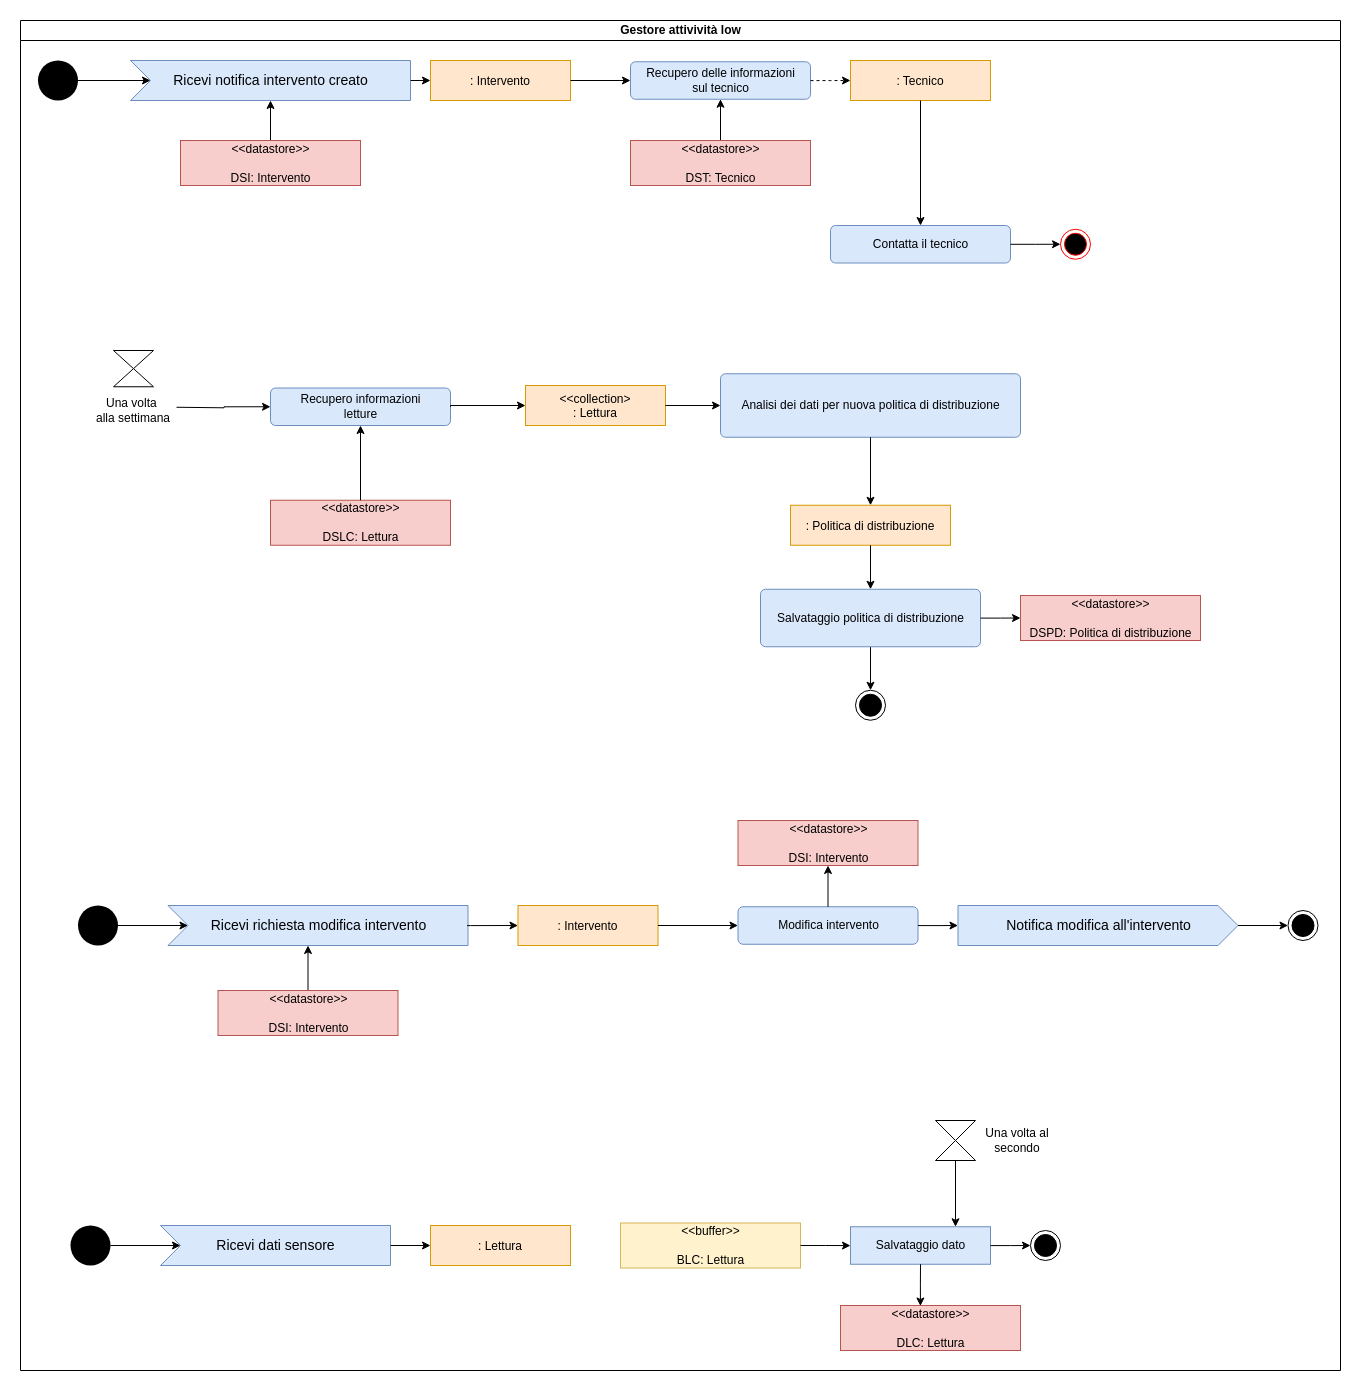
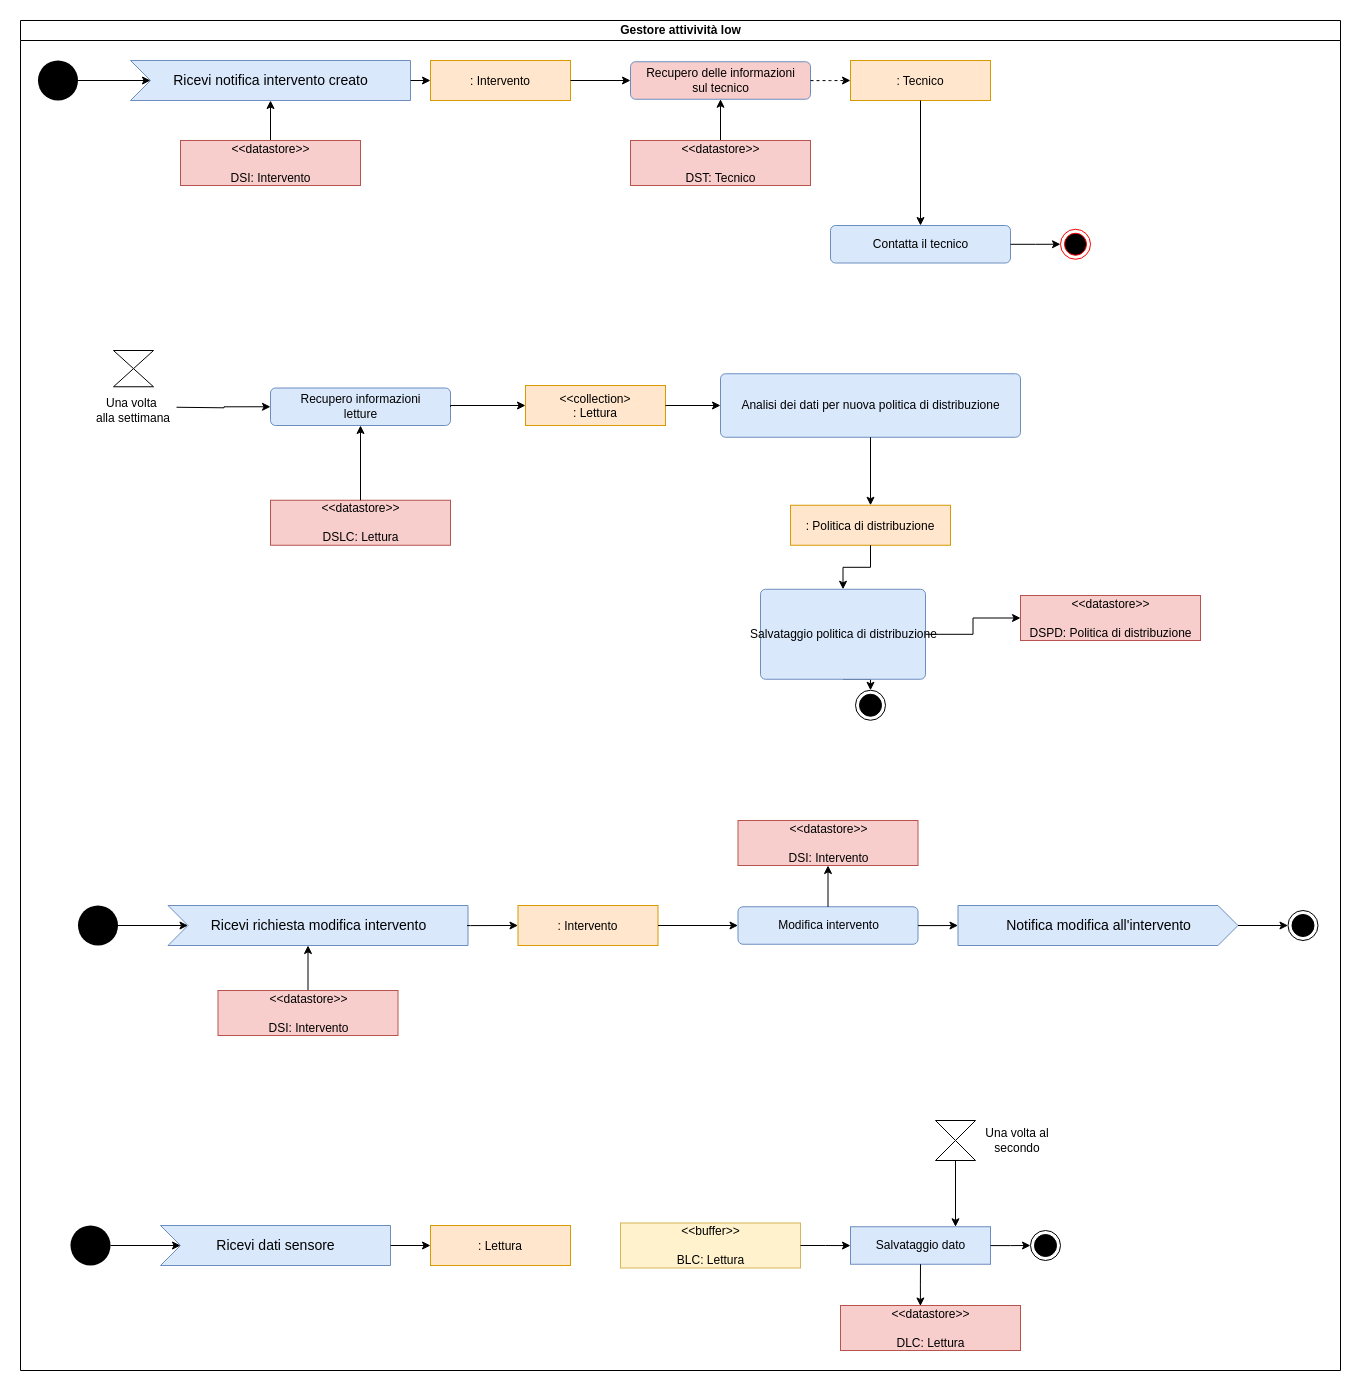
node "Recupero delle informazioni sul tecnico": fillcolor #dae8fc -> #f8cecc
node "Salvataggio politica di distribuzione": size 220x58 -> 165x90
